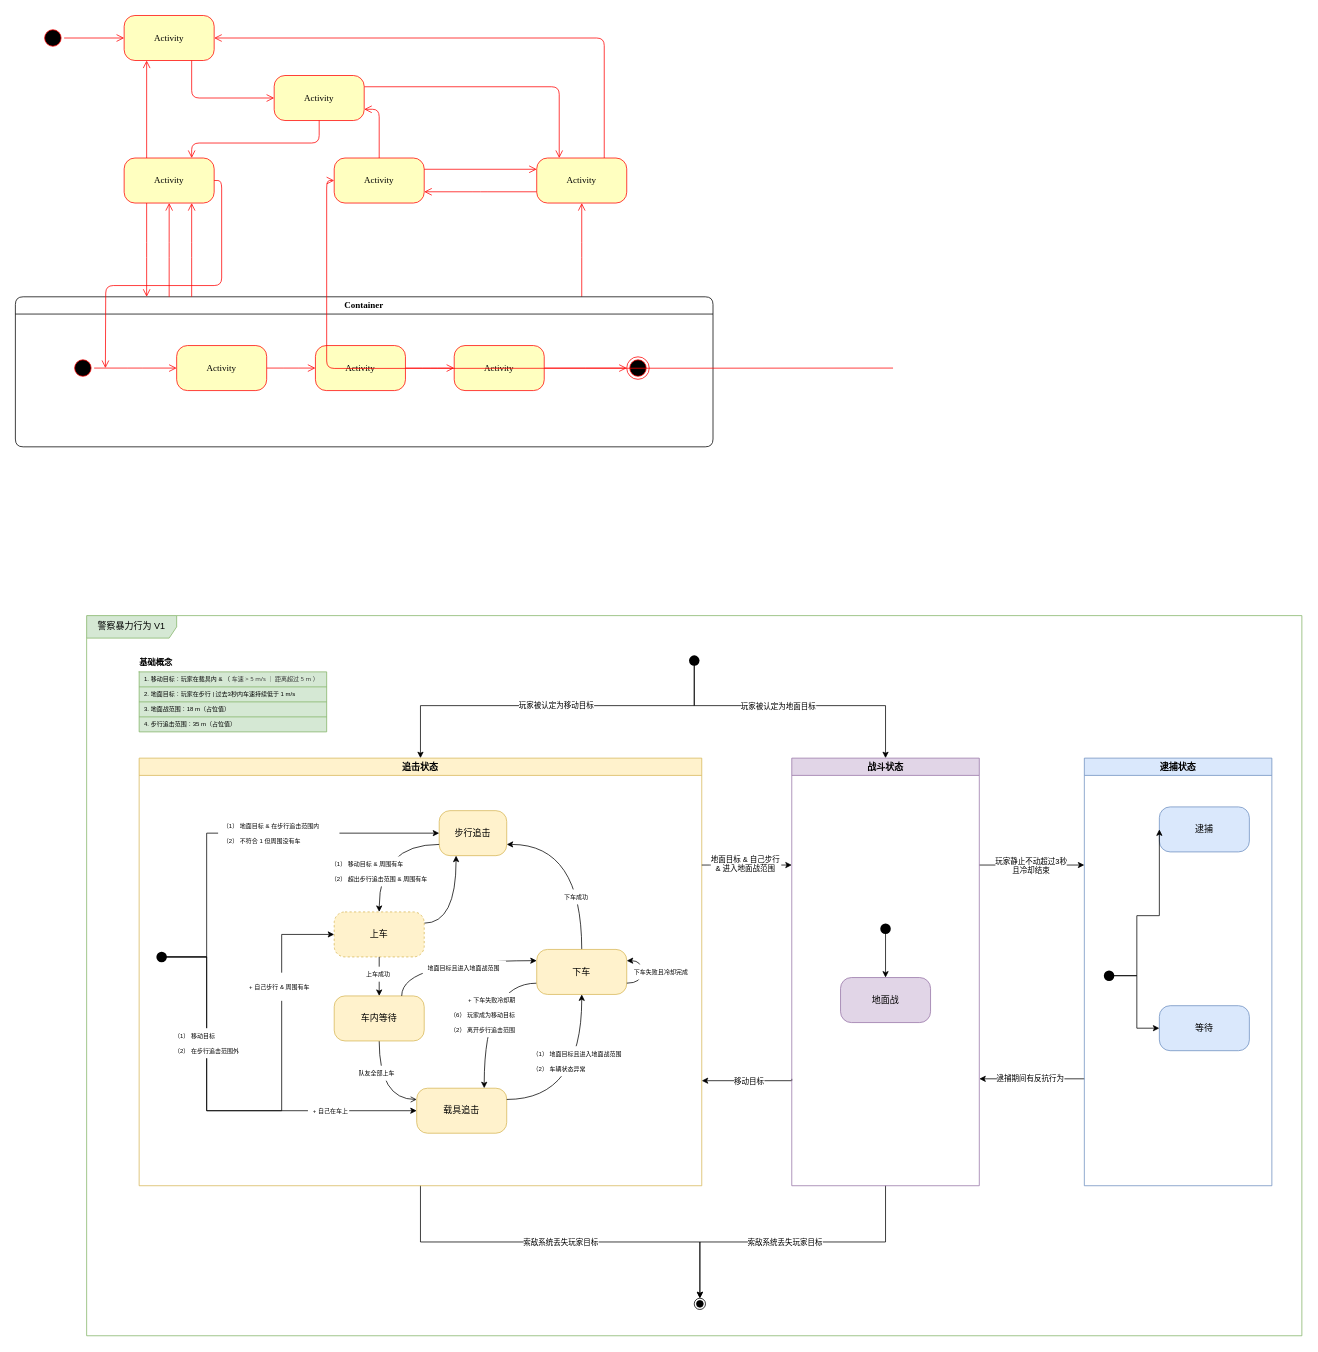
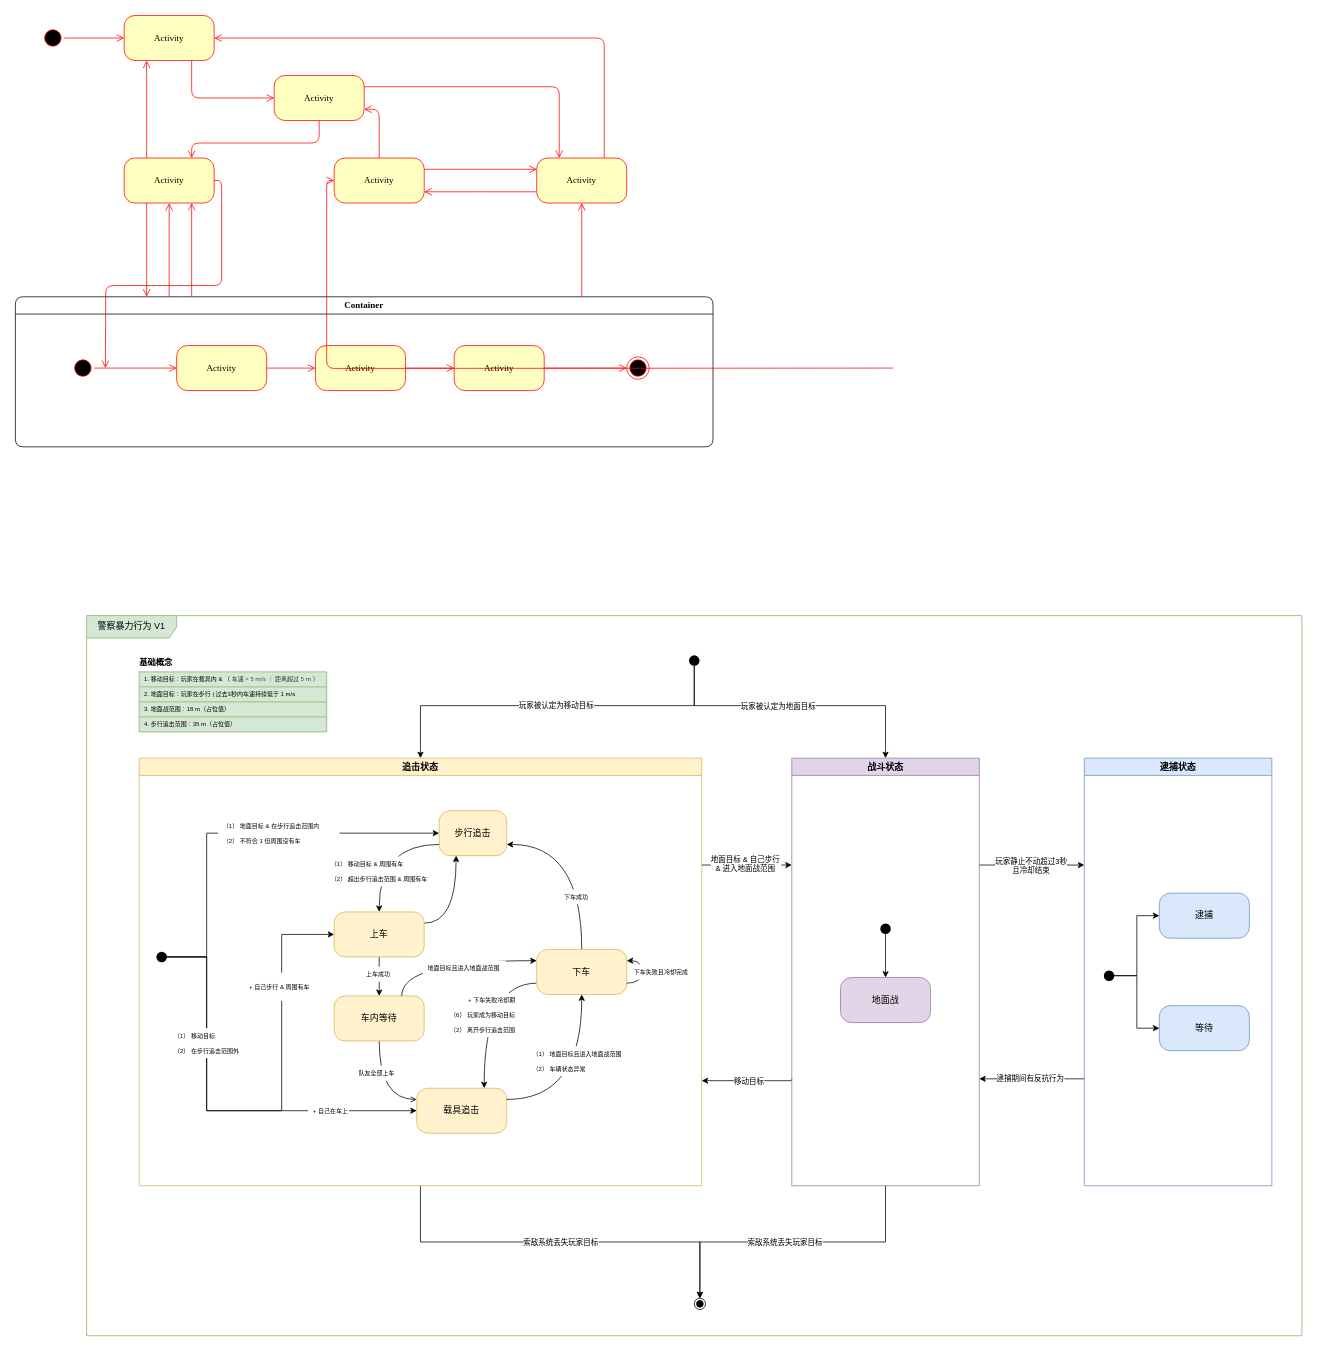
node "逮捕": moved (1204, 829) -> (1204, 915)
node "上车": style dashed -> solid
